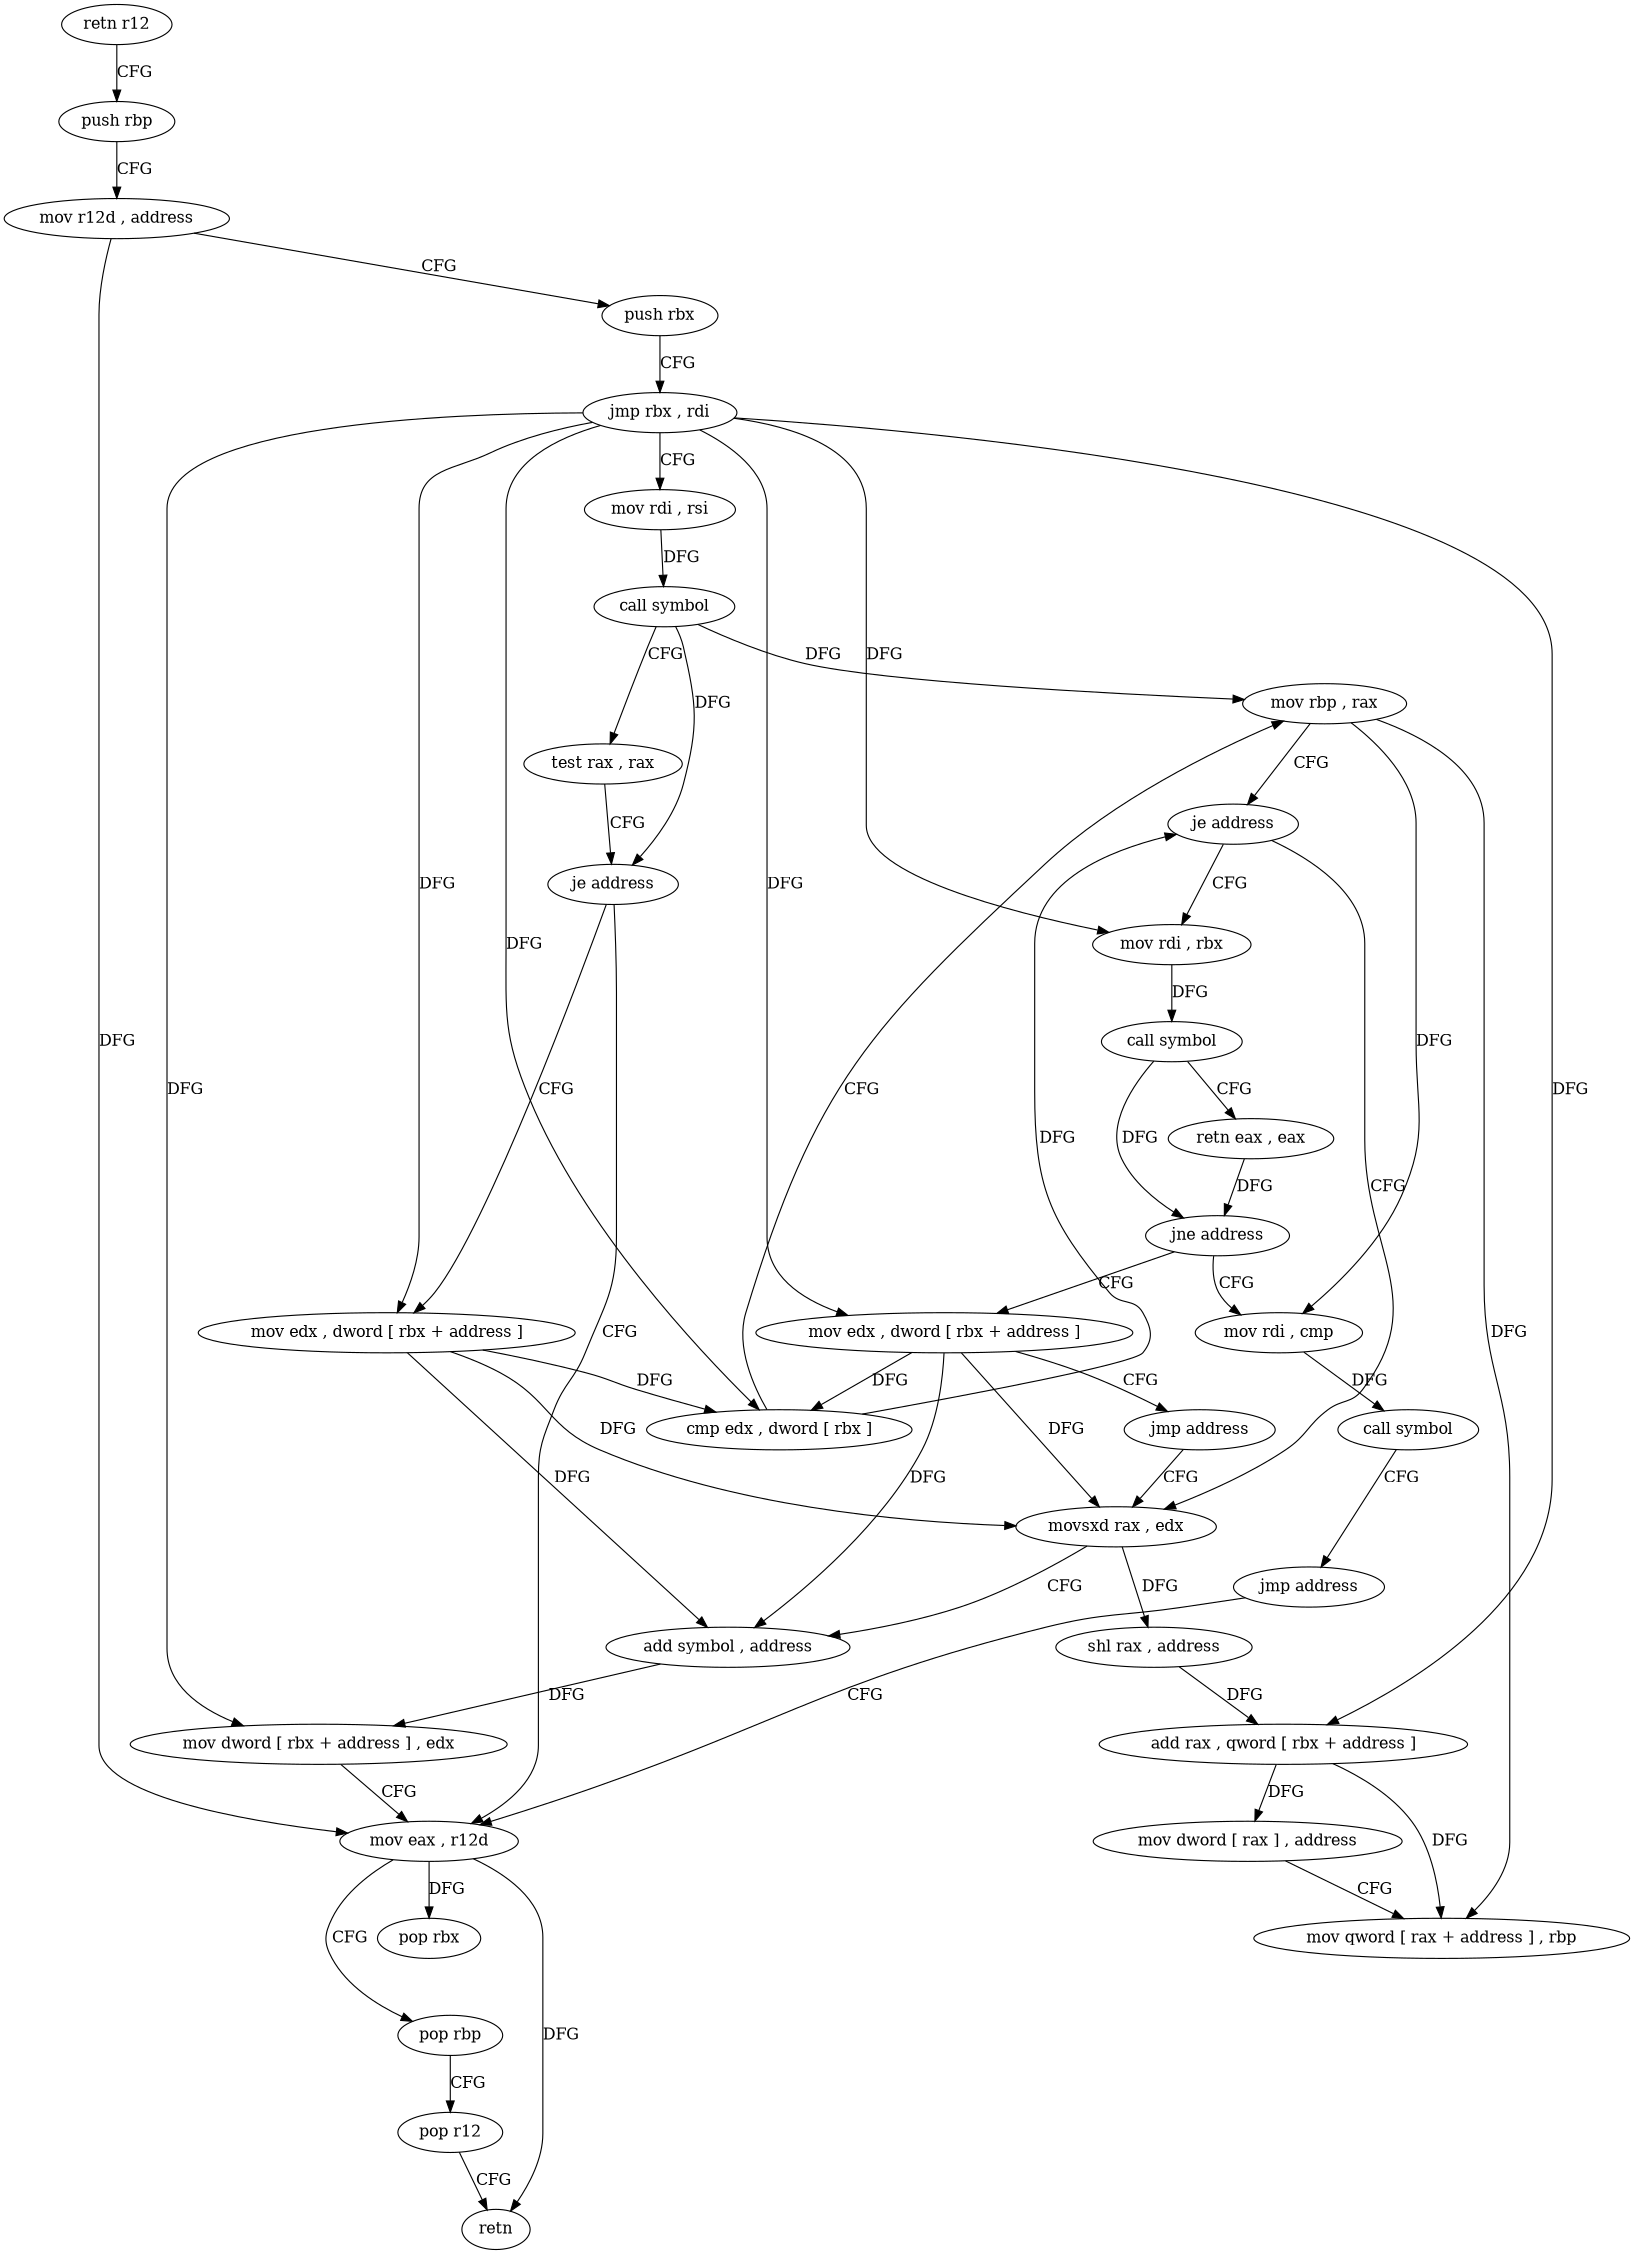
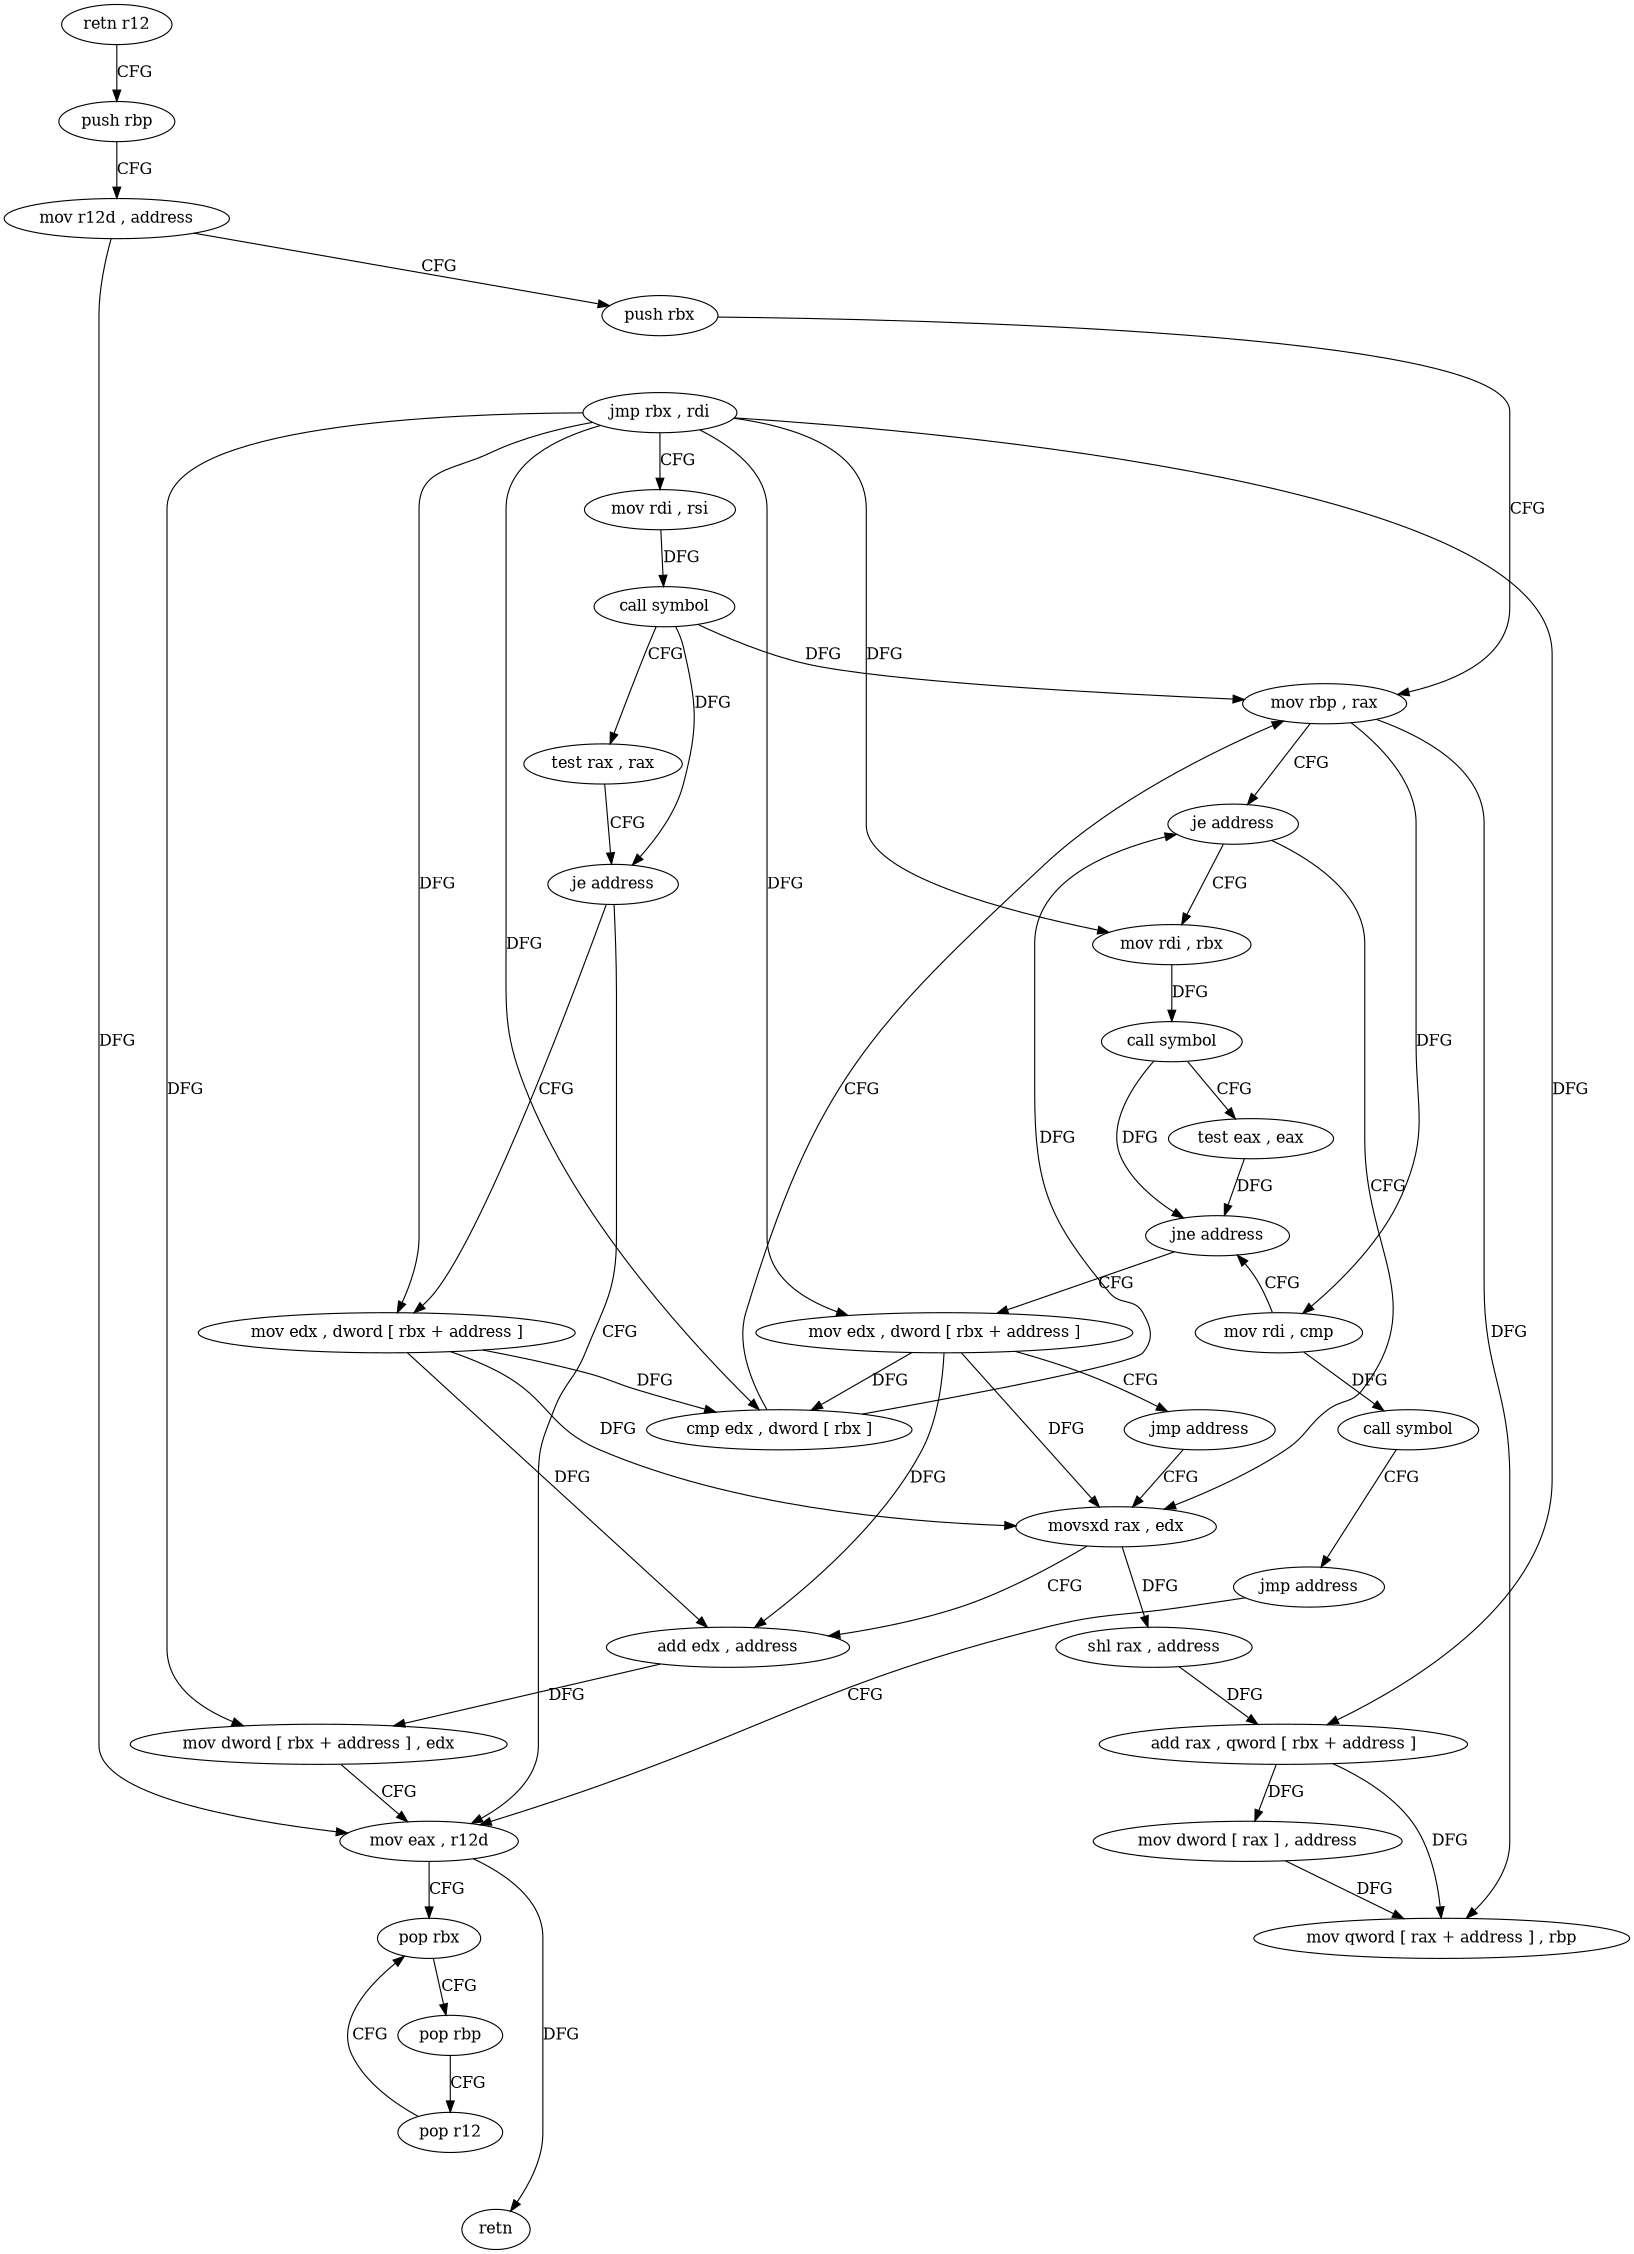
edge "push rbx" -> "jmp rbx , rdi": now "push rbx" -> "mov rbp , rax"
node "retn eax , eax": label "retn eax , eax" -> "test eax , eax"
edge "jne address" -> "mov rdi , cmp": reversed
node "add symbol , address": label "add symbol , address" -> "add edx , address"
edge "mov eax , r12d" -> "pop rbx": label "DFG" -> "CFG"
edge "mov dword [ rax ] , address" -> "mov qword [ rax + address ] , rbp": label "CFG" -> "DFG"
edge "mov eax , r12d" -> "pop rbp": now "pop rbx" -> "pop rbp"
edge "pop r12" -> "retn": now "pop r12" -> "pop rbx"
